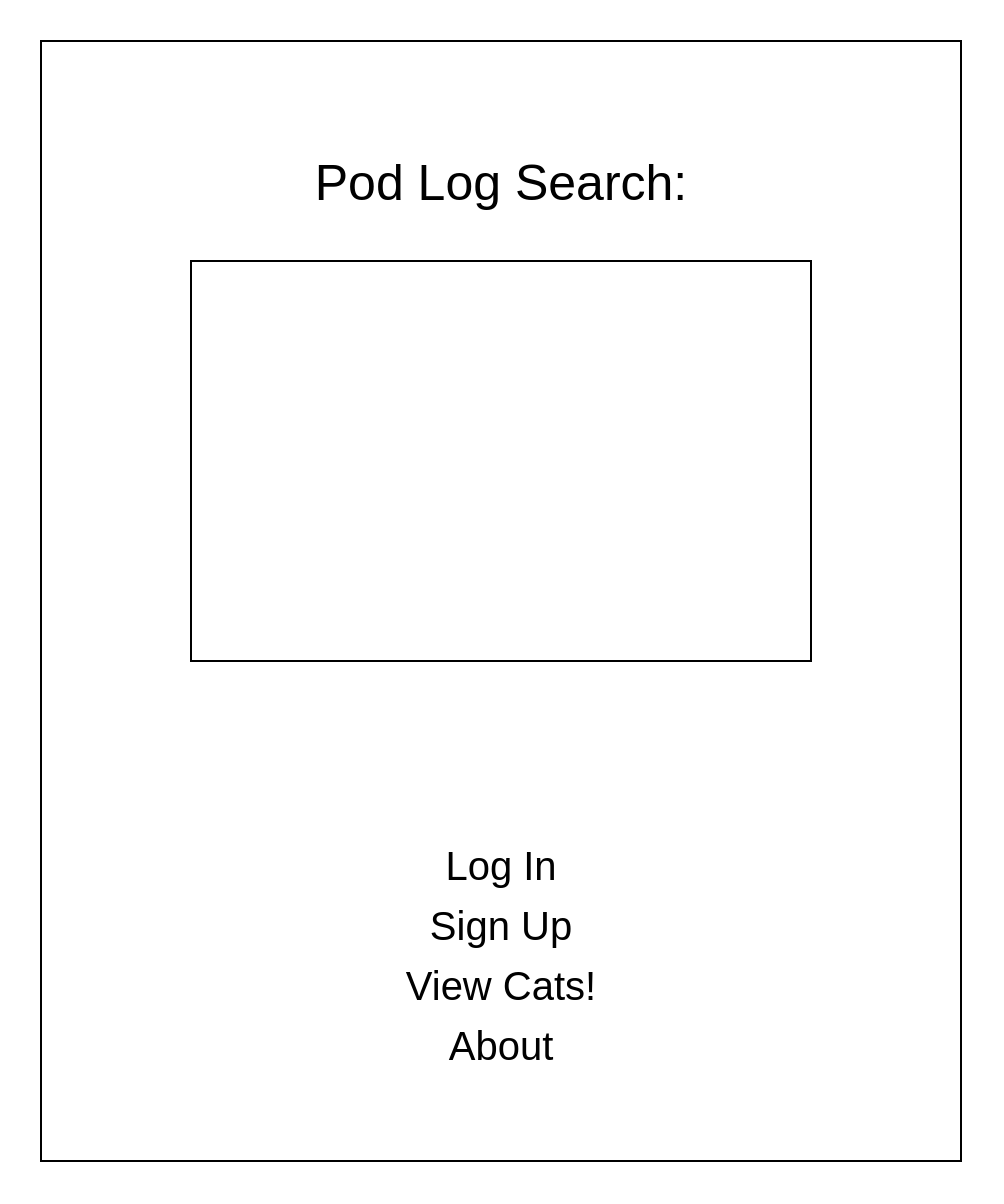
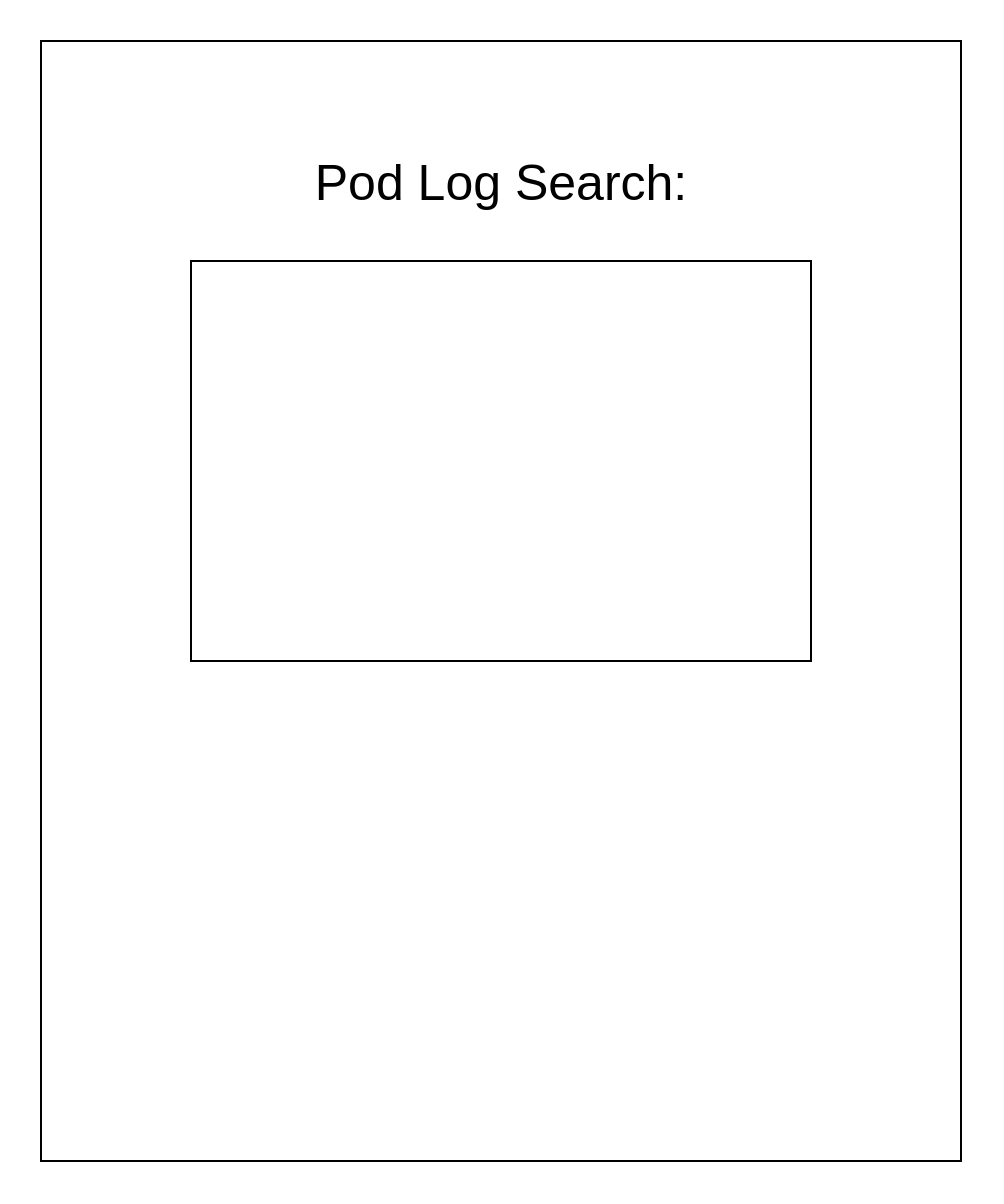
node "Log In Sign Up View Cats! About": removed
